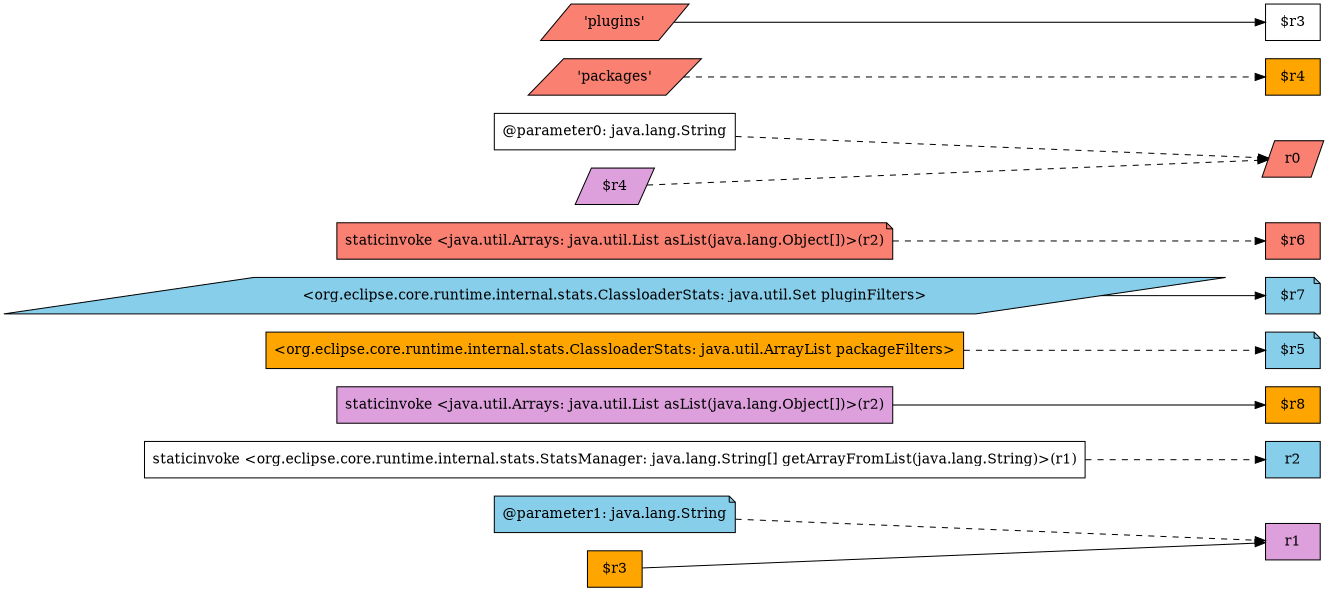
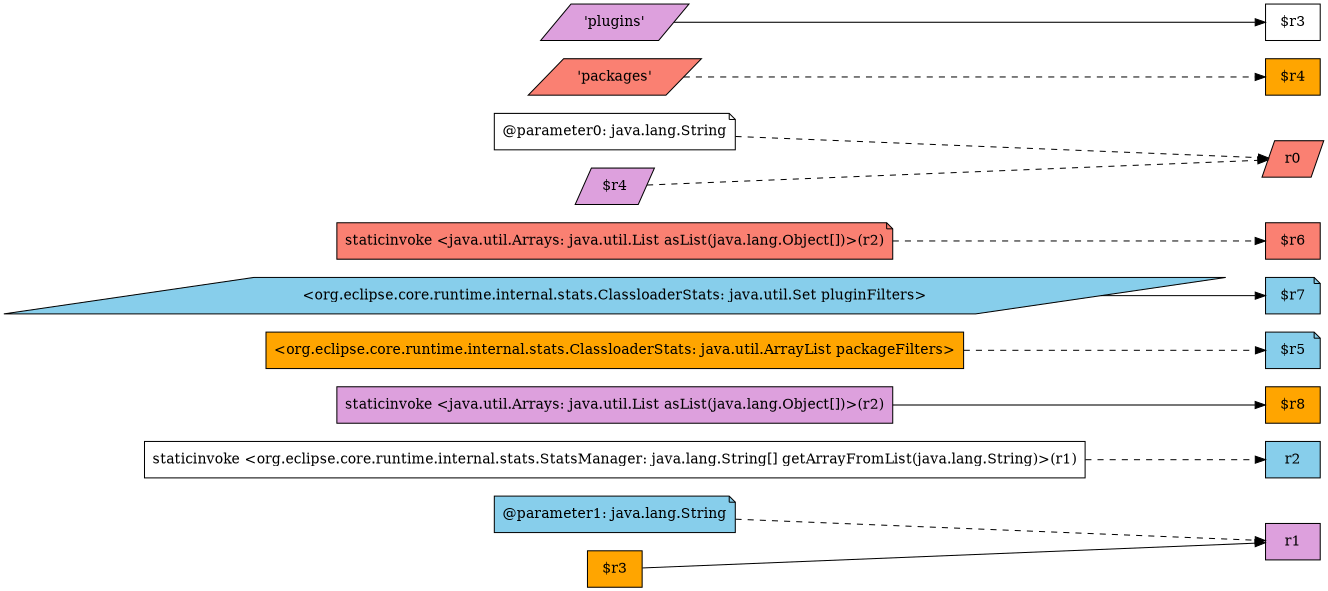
node "'plugins'": fillcolor salmon -> plum
node "@parameter0: java.lang.String": shape box -> note
